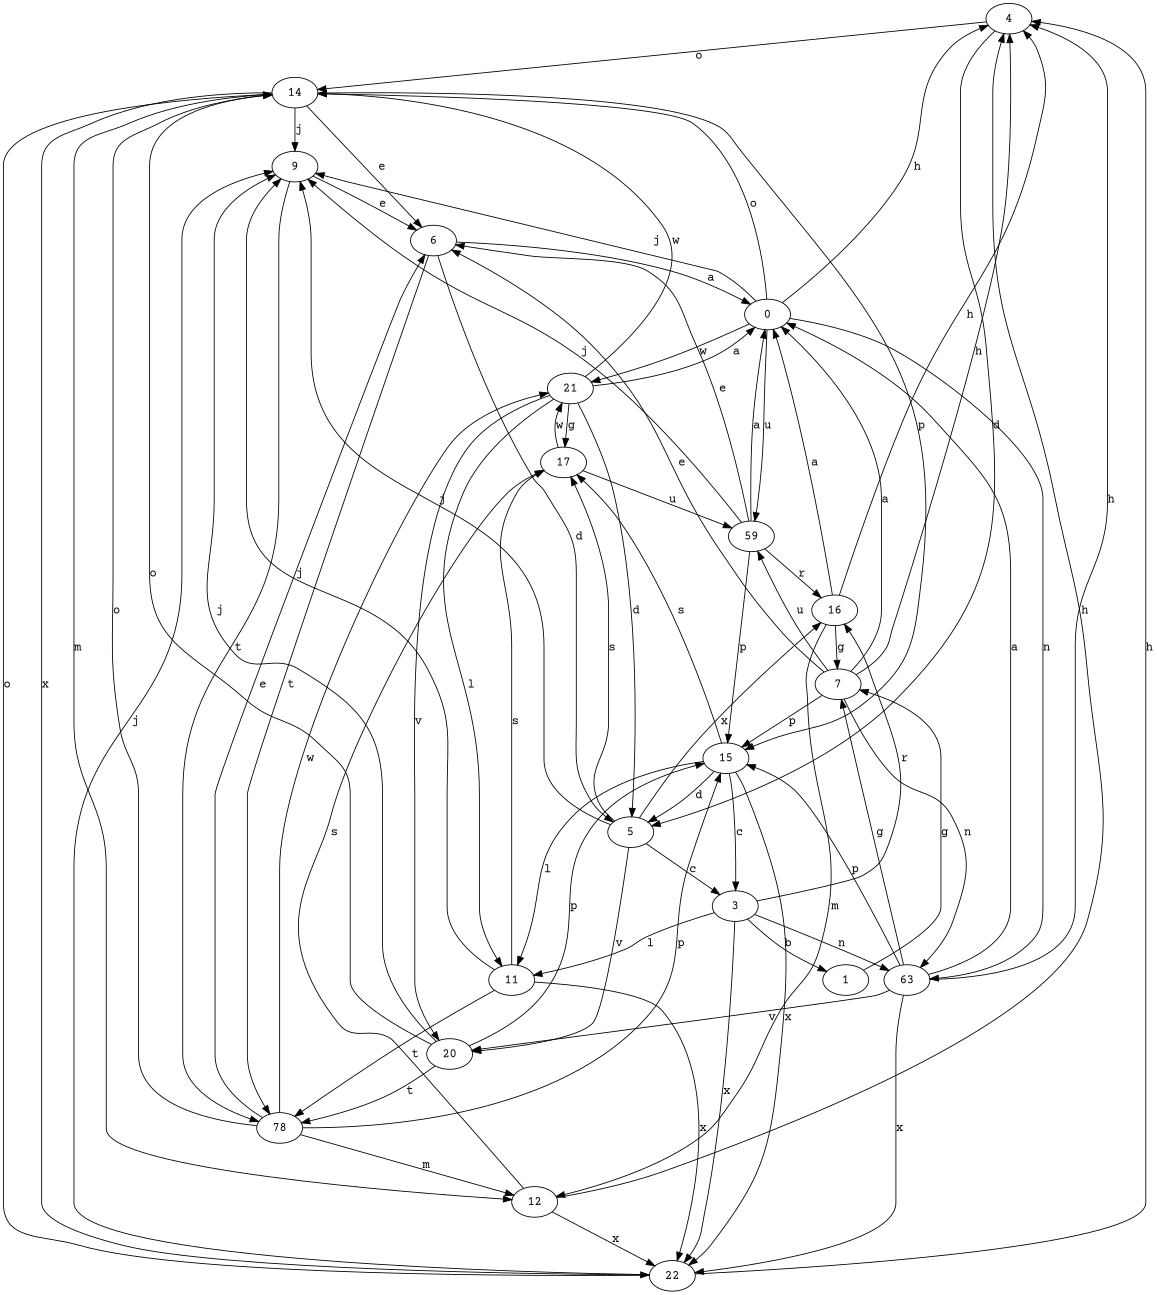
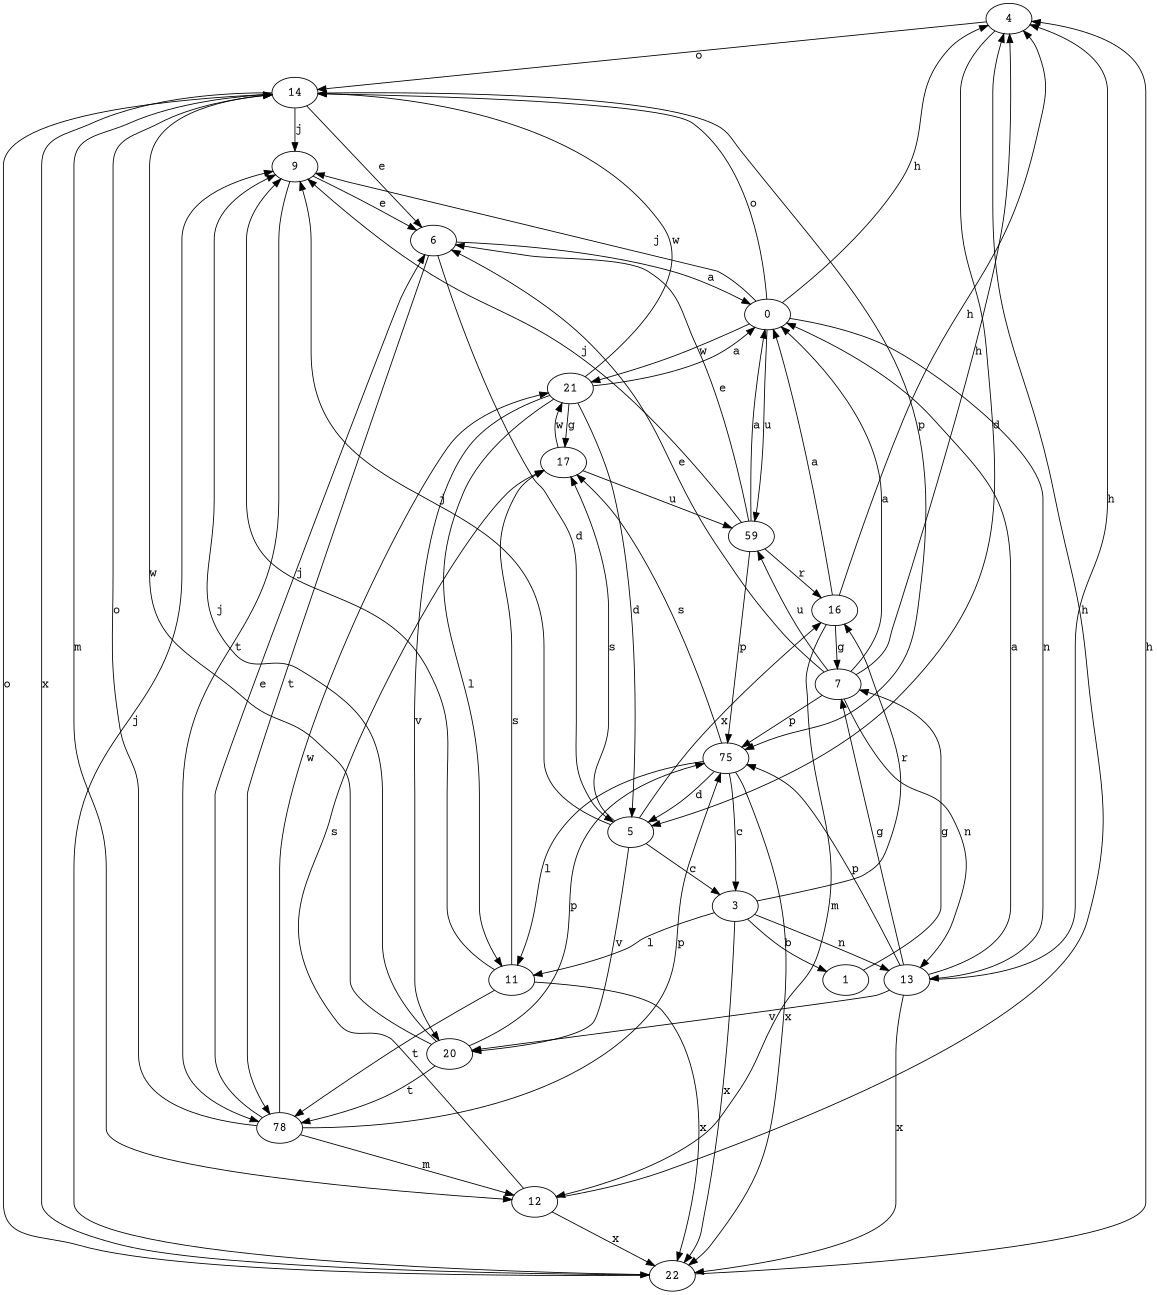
edge "20" -> "14": label "o" -> "w"
node "15": label "15" -> "75"
node "63": label "63" -> "13"
